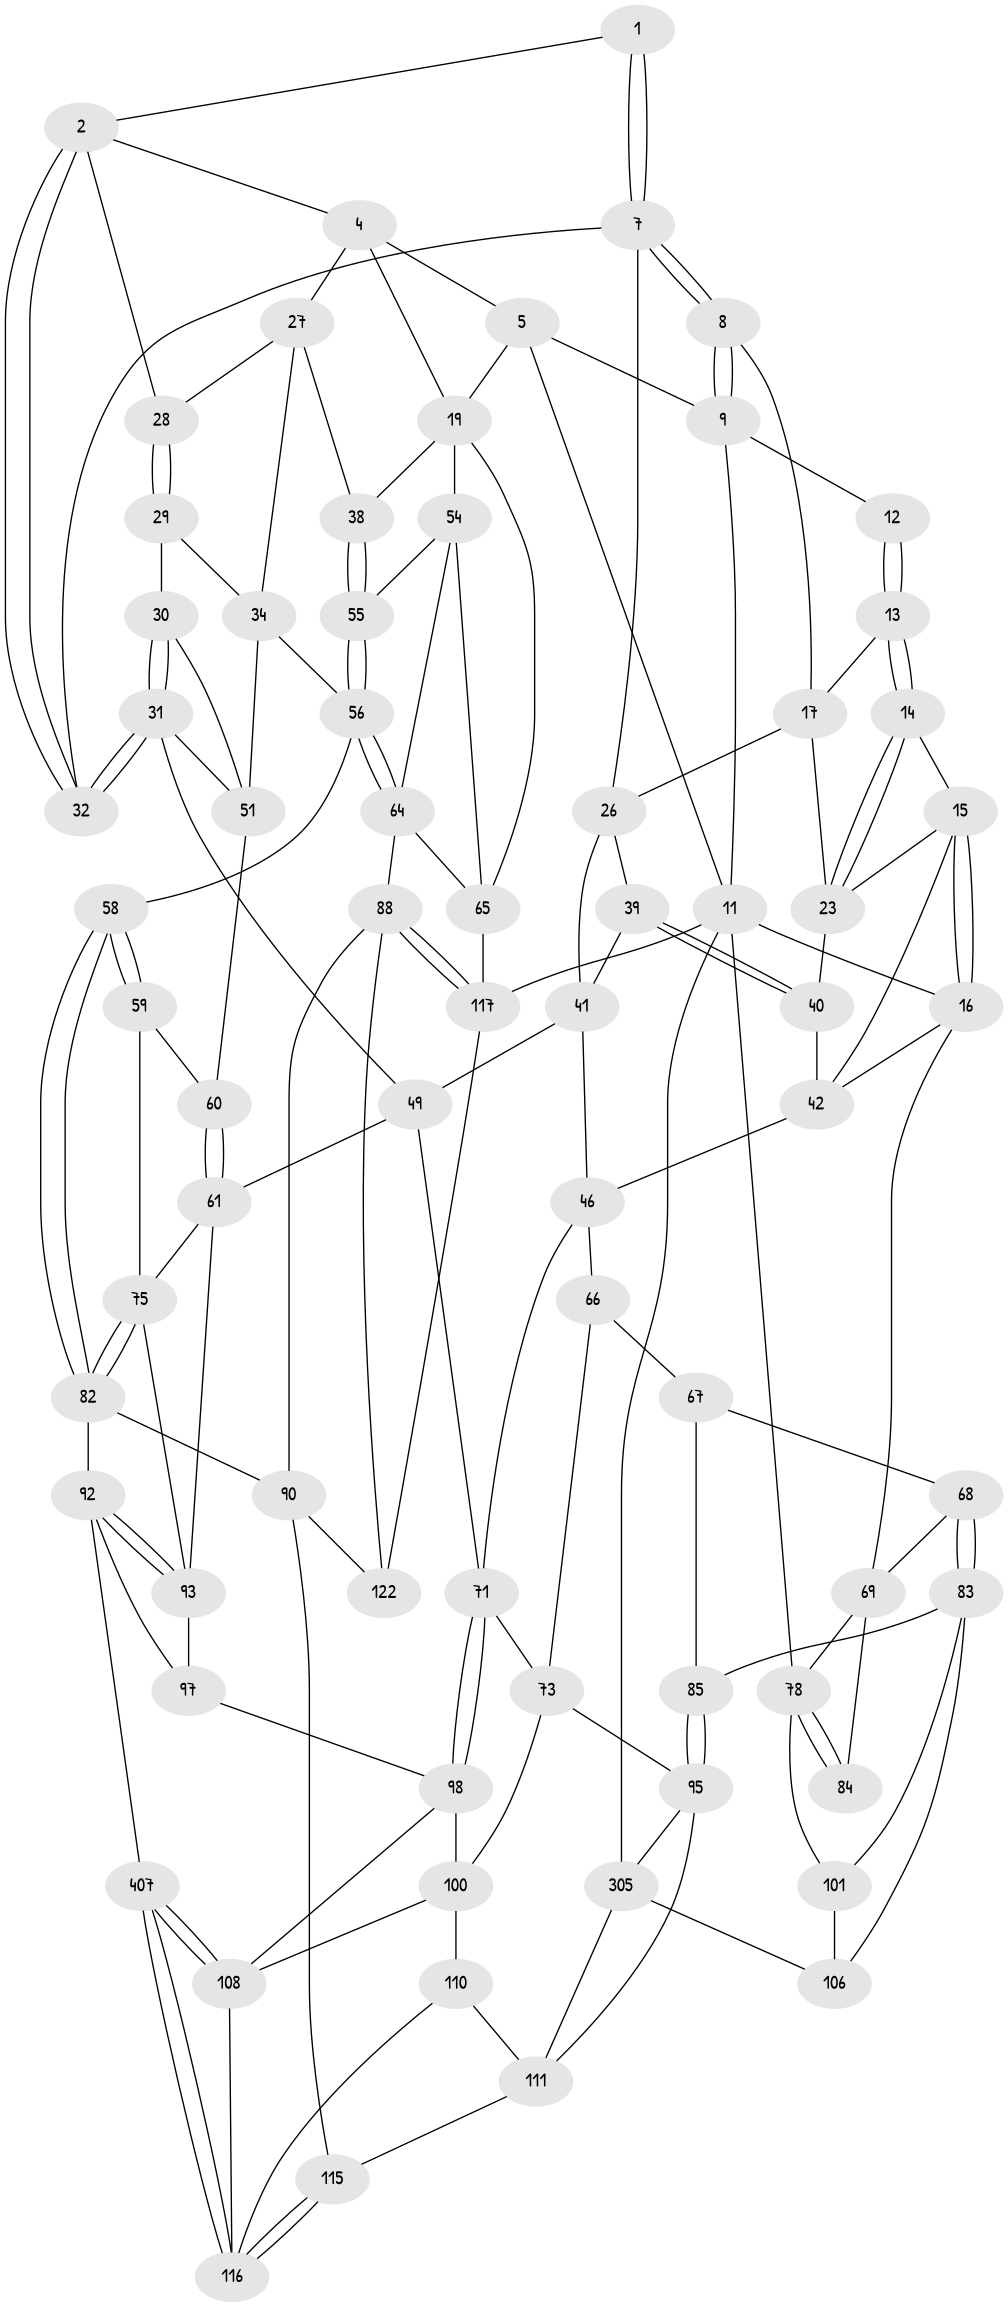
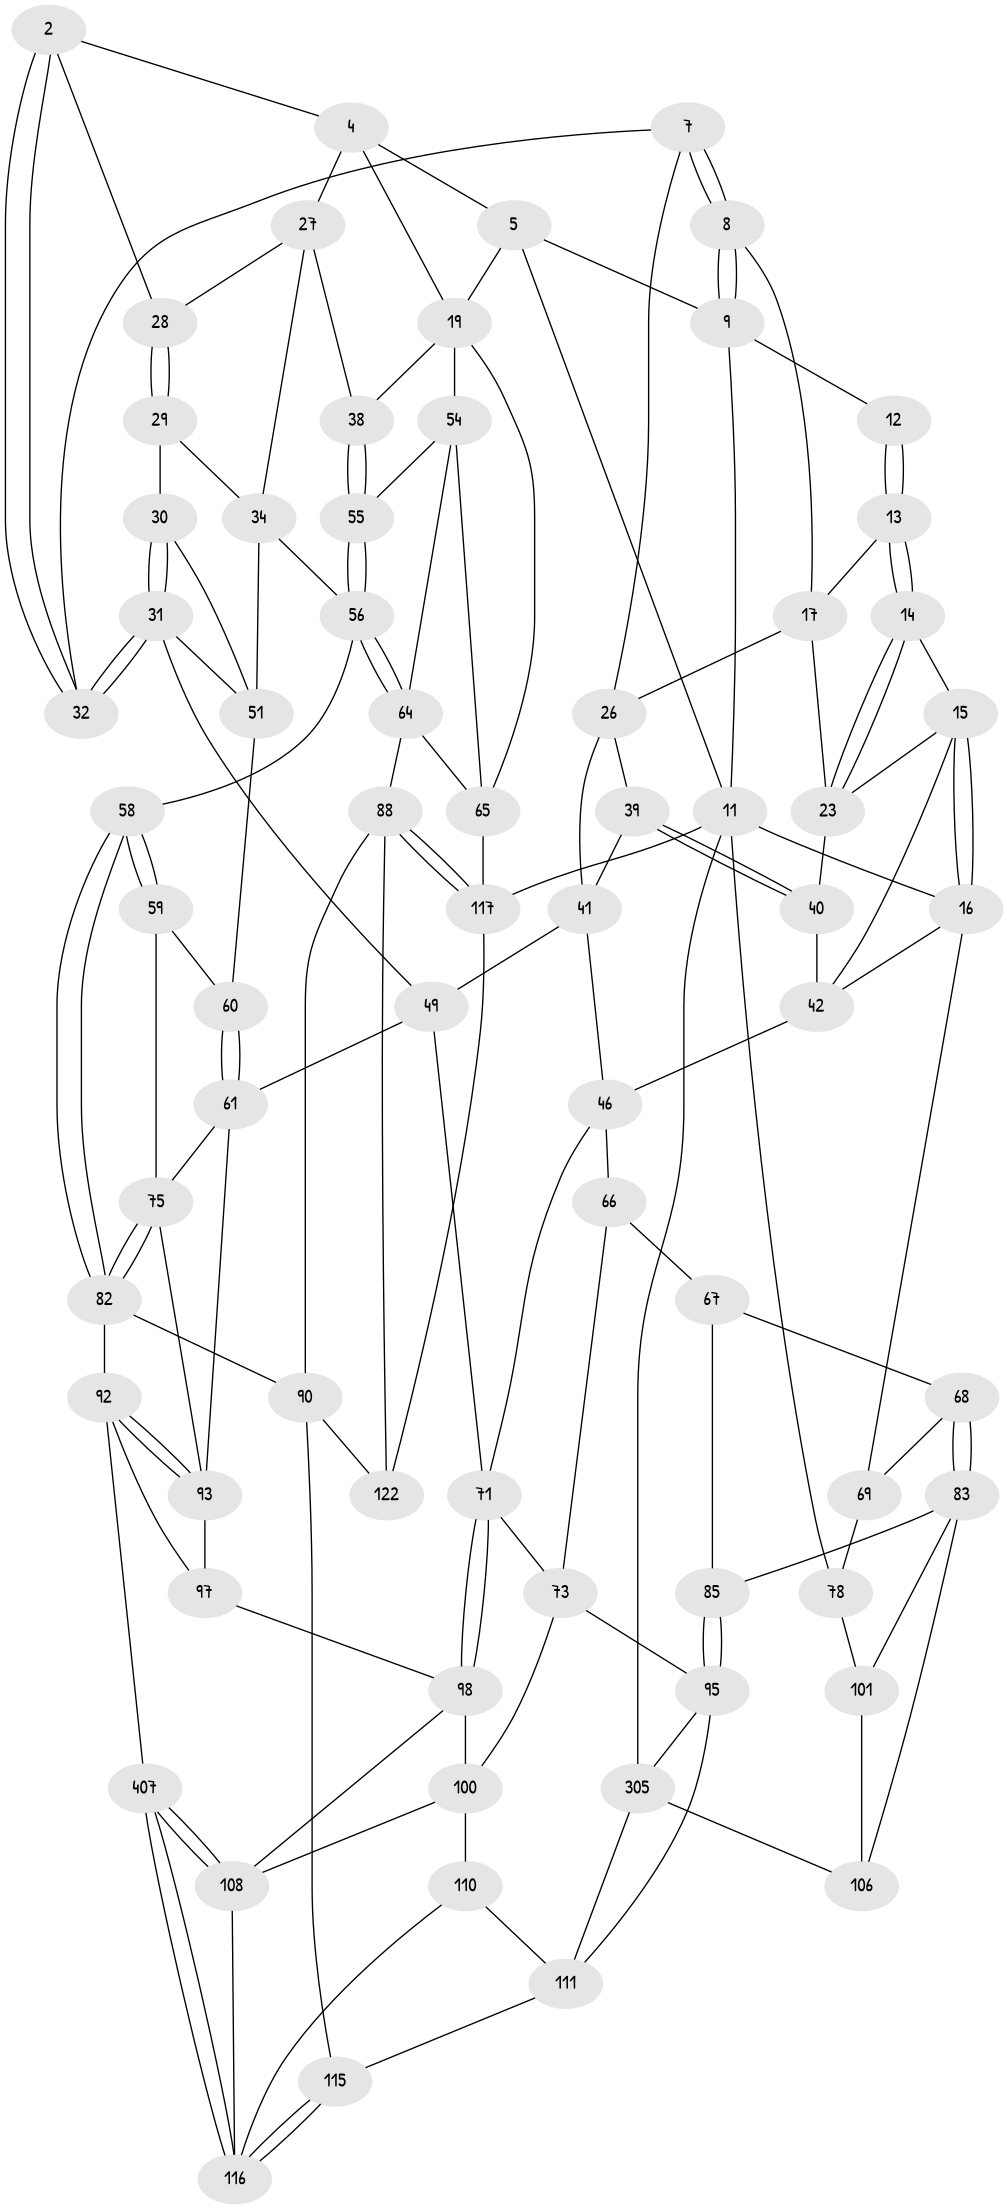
node "1": removed
node "84": removed
